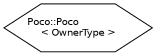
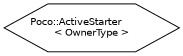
node "Poco::Poco < OwnerType >": label "Poco::Poco < OwnerType >" -> "Poco::ActiveStarter < OwnerType >"
